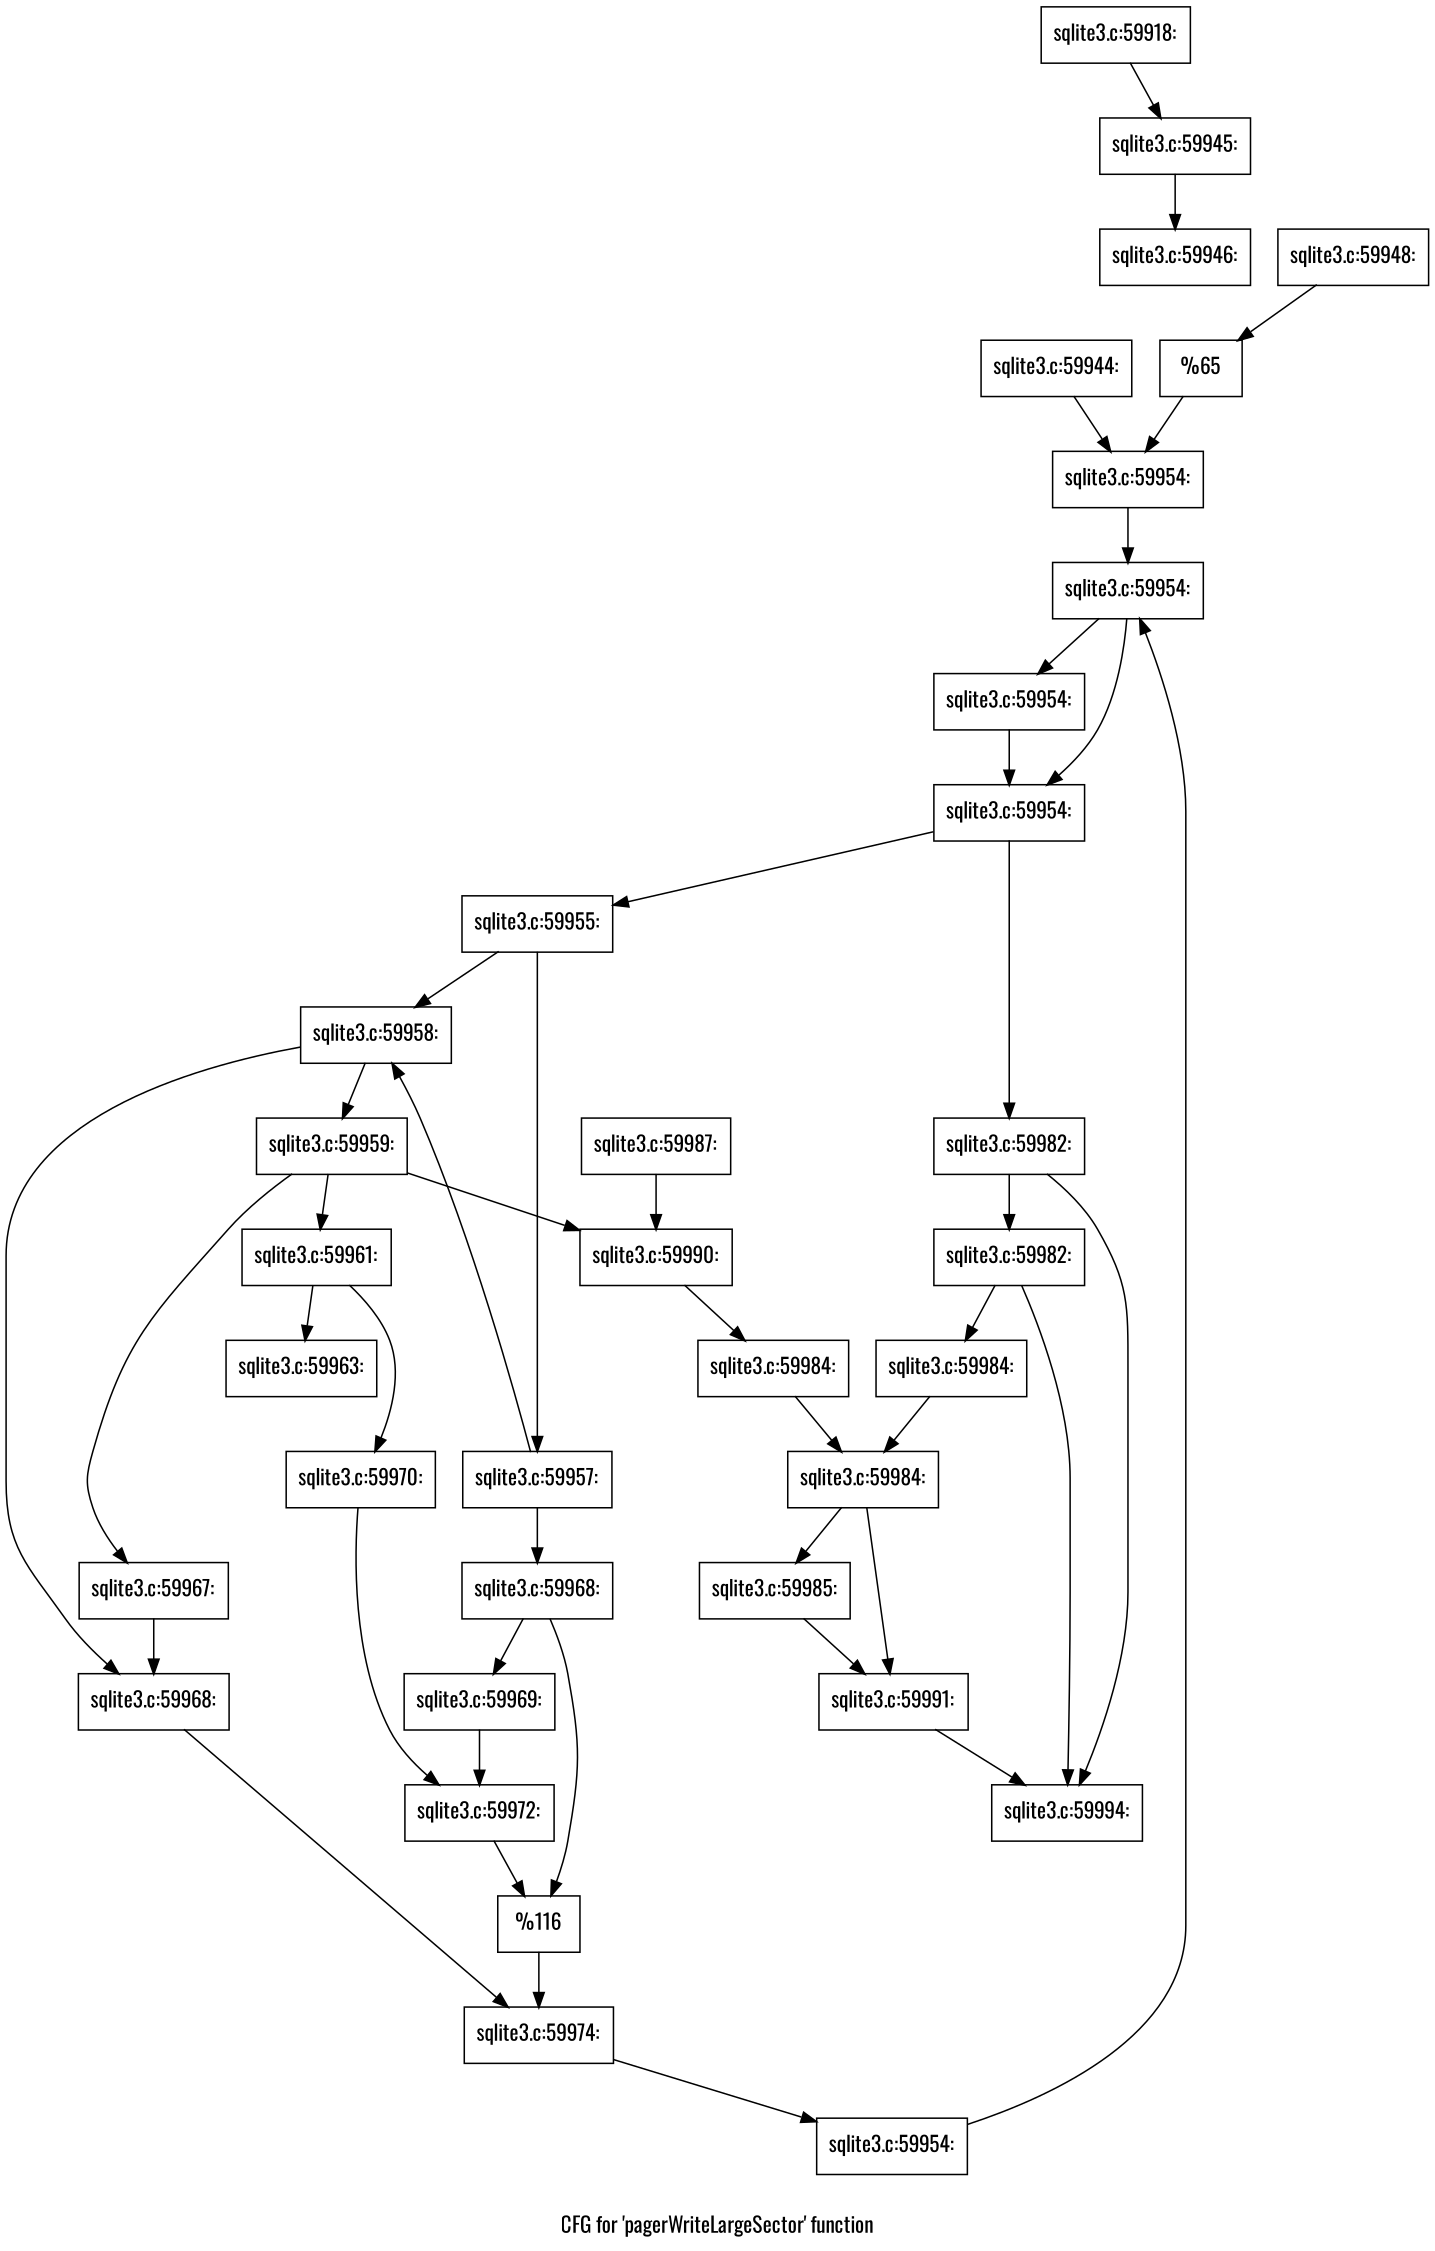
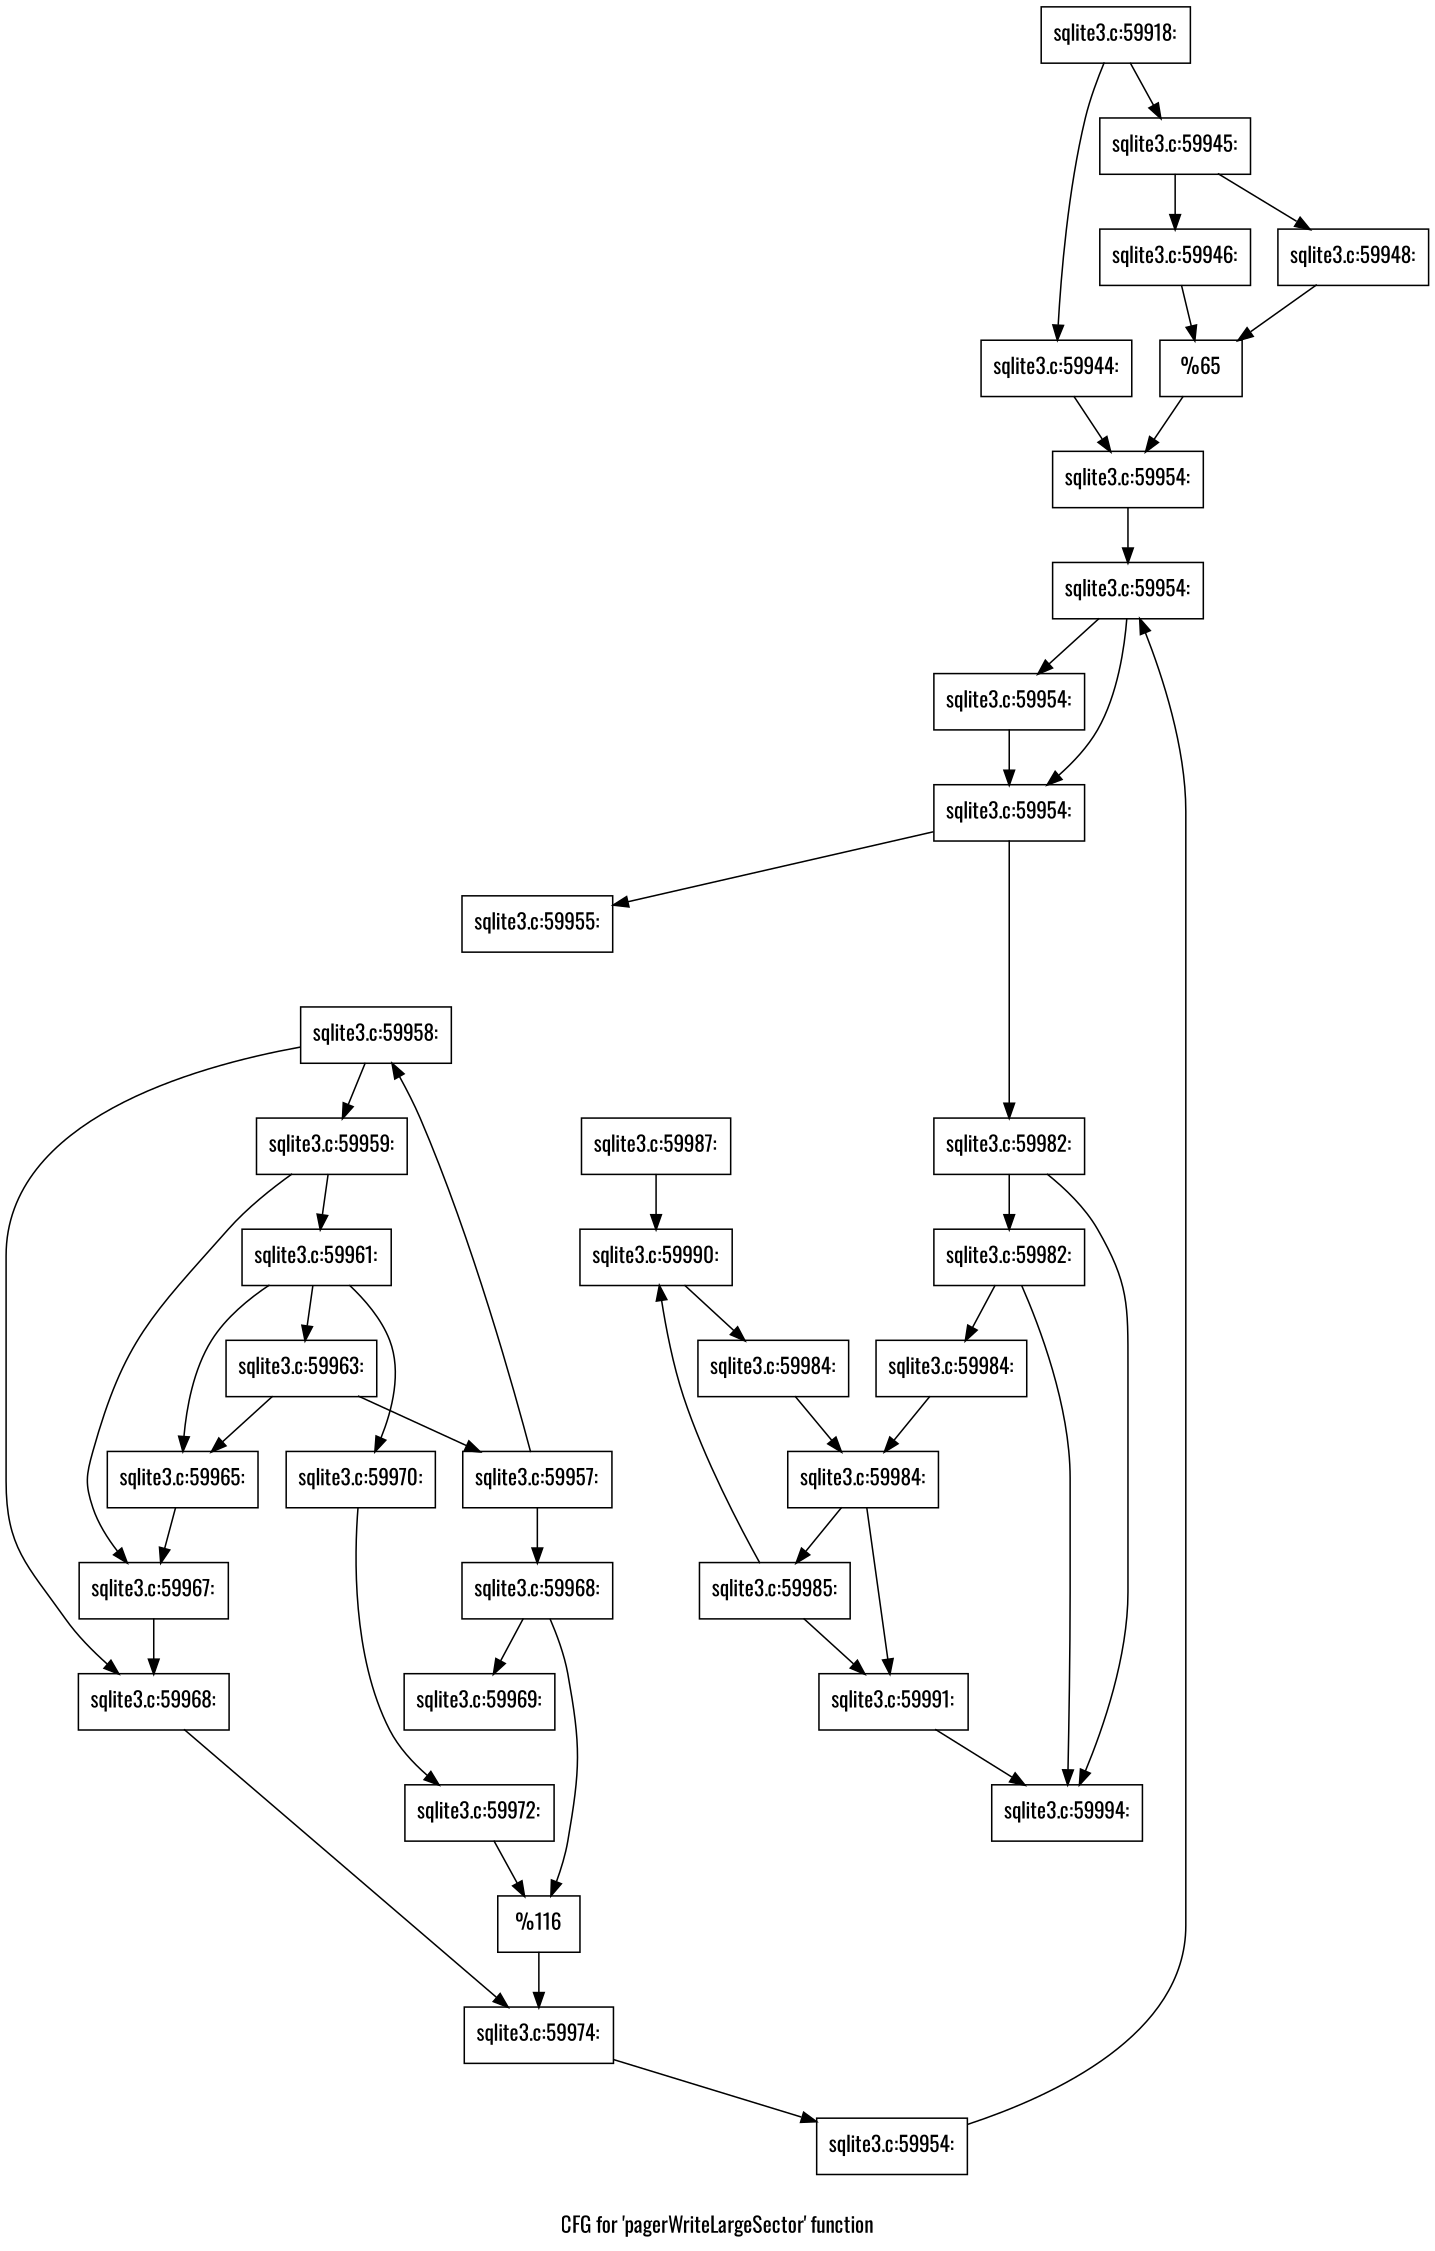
edge "sqlite3.c:59918:" -> "sqlite3.c:59944:": added
edge "sqlite3.c:59945:" -> "sqlite3.c:59948:": added
edge "sqlite3.c:59946:" -> "%65": added
edge "sqlite3.c:59955:" -> "sqlite3.c:59958:": removed
edge "sqlite3.c:59955:" -> "sqlite3.c:59957:": now "sqlite3.c:59963:" -> "sqlite3.c:59957:"
edge "sqlite3.c:59959:" -> "sqlite3.c:59990:": now "sqlite3.c:59985:" -> "sqlite3.c:59990:"
node "sqlite3.c:59965:": added
edge "sqlite3.c:59969:" -> "sqlite3.c:59972:": removed
